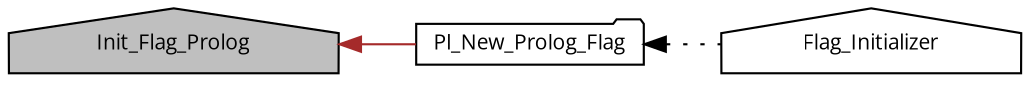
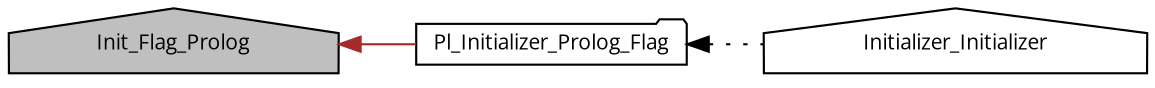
node "Pl_New_Prolog_Flag": label "Pl_New_Prolog_Flag" -> "Pl_Initializer_Prolog_Flag"
node "Flag_Initializer": label "Flag_Initializer" -> "Initializer_Initializer"
